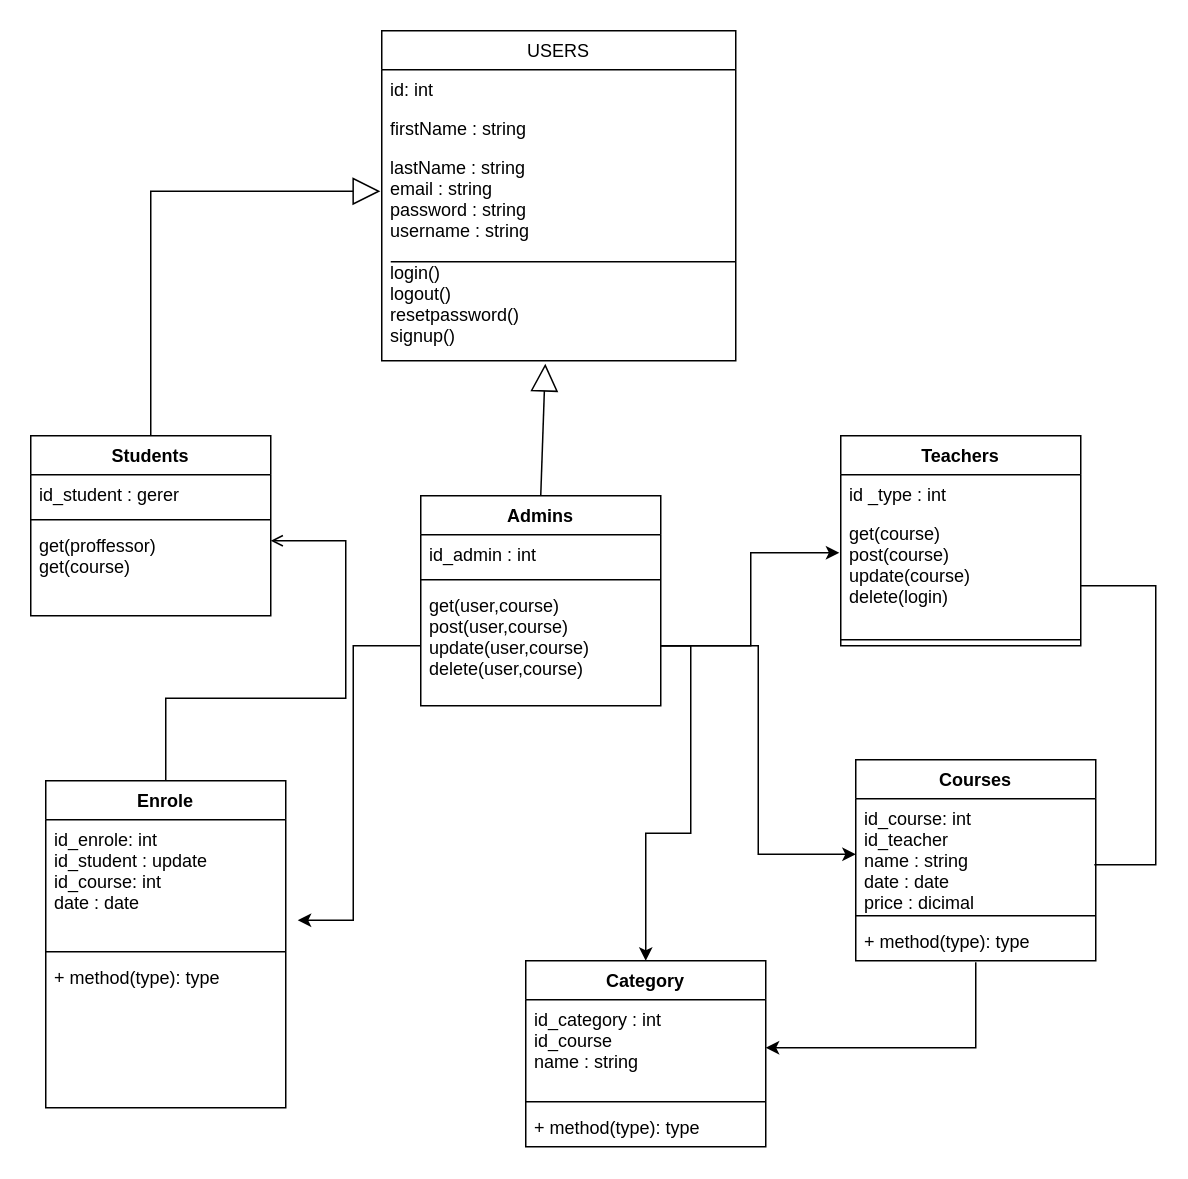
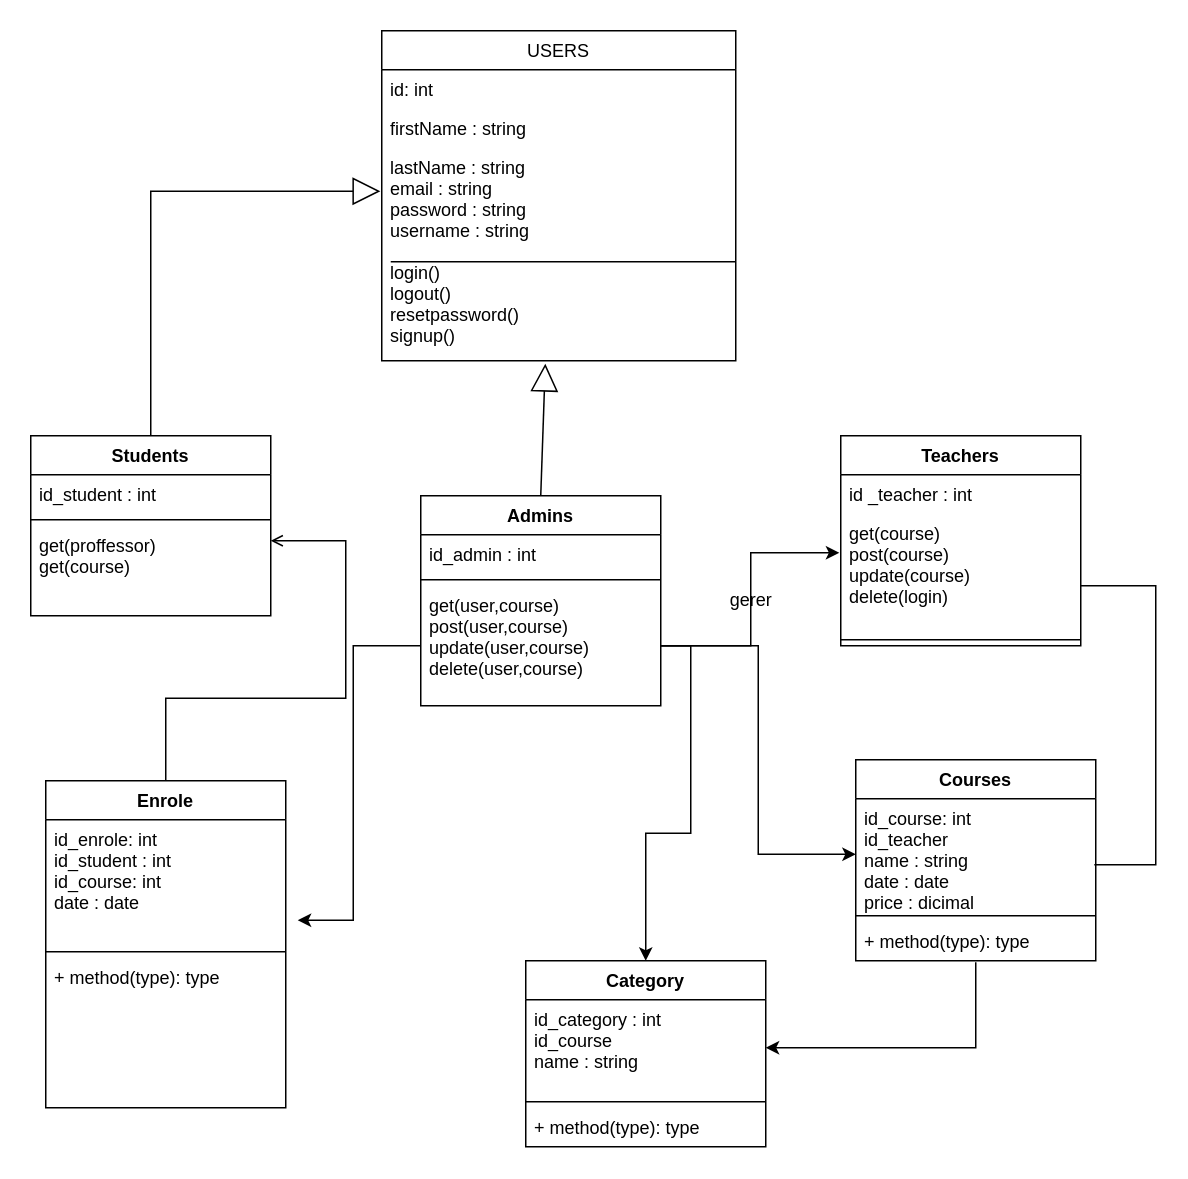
node "id_student : gerer": label "id_student : gerer" -> "id_student : int"
node "id _type : int": label "id _type : int" -> "id _teacher : int"
node "gerer": added
node "id_enrole: int id_student : update id_course: int date : date": label "id_enrole: int id_student : update id_course: int date : date" -> "id_enrole: int id_student : int id_course: int date : date"
